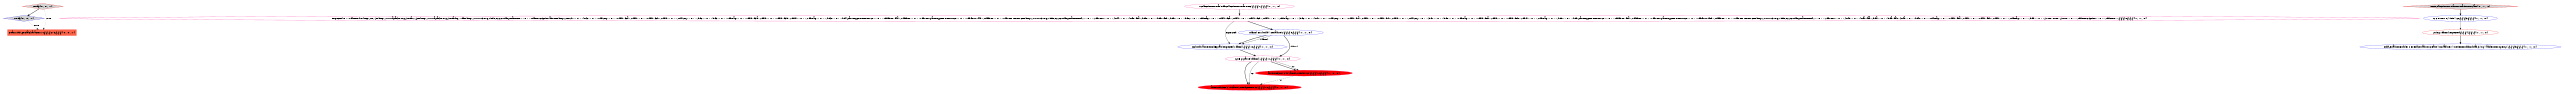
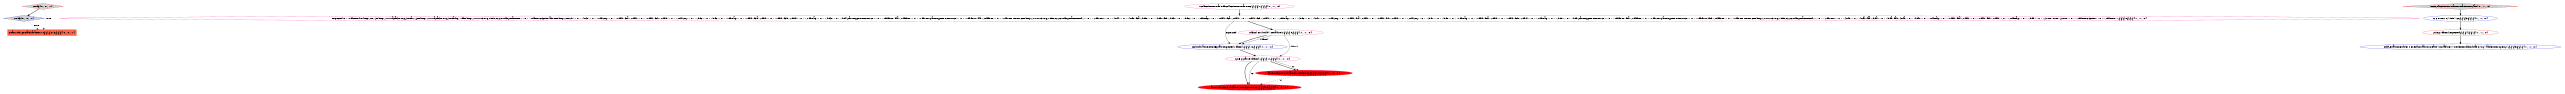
edge "C c = new C().init(),c2@@@3@@@['1', '1', '0']" -> "String rdfXml,expected@@@4@@@['1', '1', '0']": style solid -> bold
node "rdfXml = s.build().serialize(c)@@@9@@@['1', '1', '0']": color blue -> deeppink
edge "rdfXml = s.build().serialize(c)@@@9@@@['1', '1', '0']" -> "c2 = p.parse(rdfXml,)@@@11@@@['1', '1', '0']": style bold -> solid
